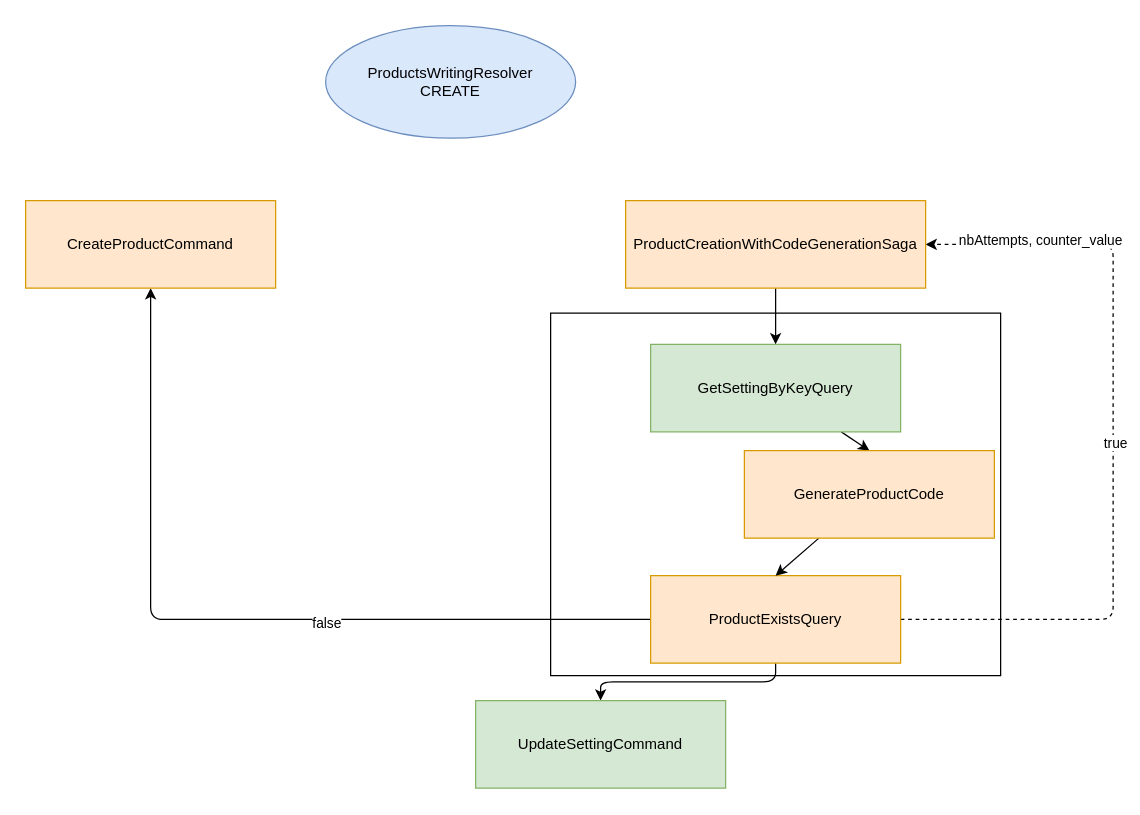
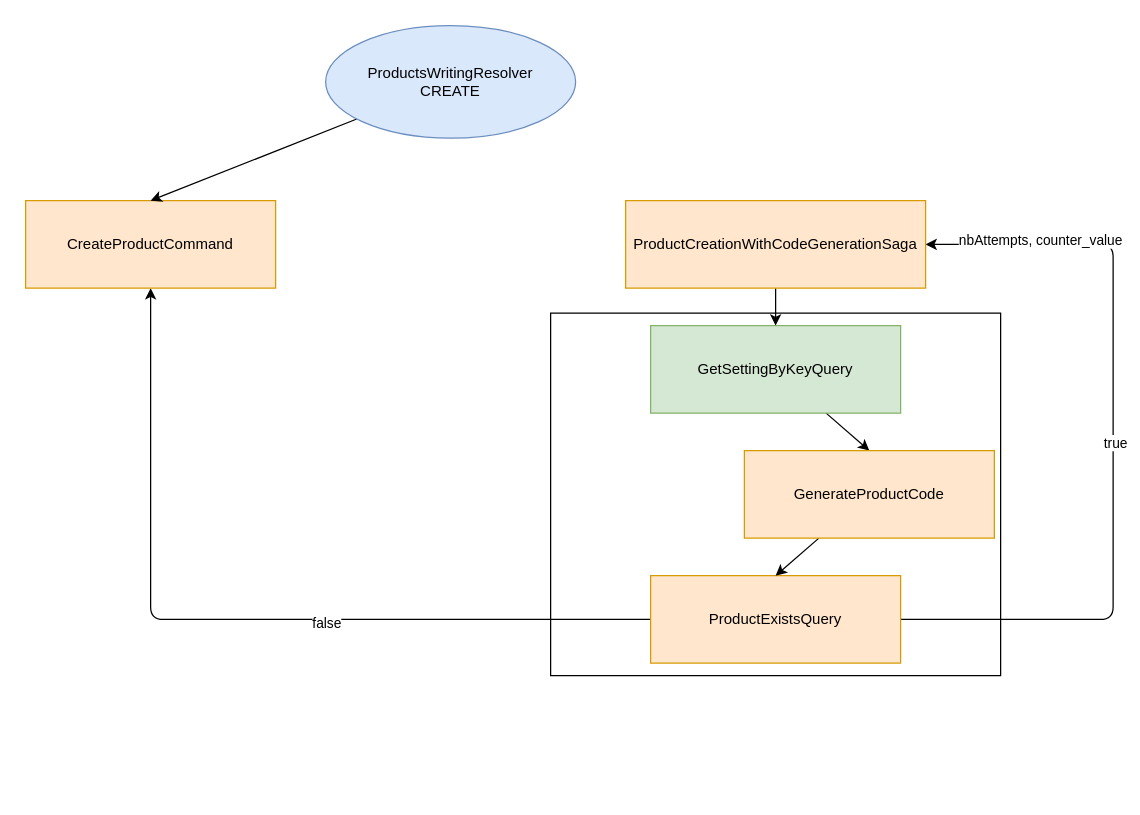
edge "ProductsWritingResolver CREATE" -> "CreateProductCommand": added
node "GetSettingByKeyQuery": moved (776, 388) -> (776, 369)
edge "ProductExistsQuery" -> "ProductCreationWithCodeGenerationSaga": style dashed -> solid
edge "ProductExistsQuery" -> "UpdateSettingCommand": removed
node "UpdateSettingCommand": removed
